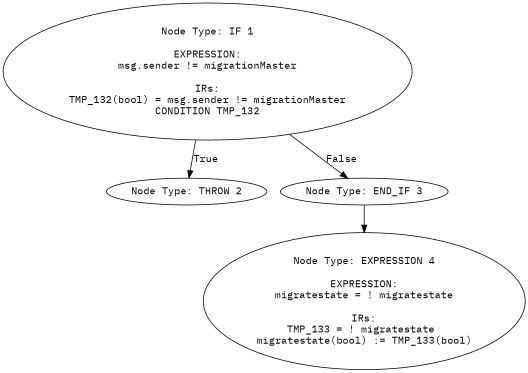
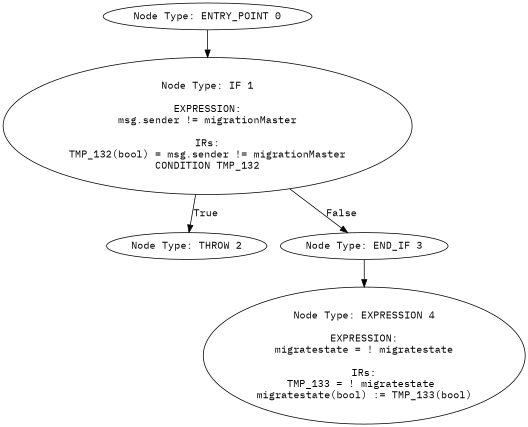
node "Node Type: ENTRY_POINT 0": added
